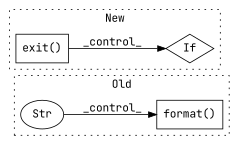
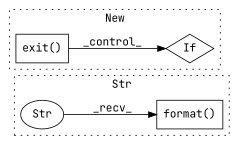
cluster "Old": label "Old" -> "Str"
edge "Str" -> "format()": label "_control_" -> "_recv_"
